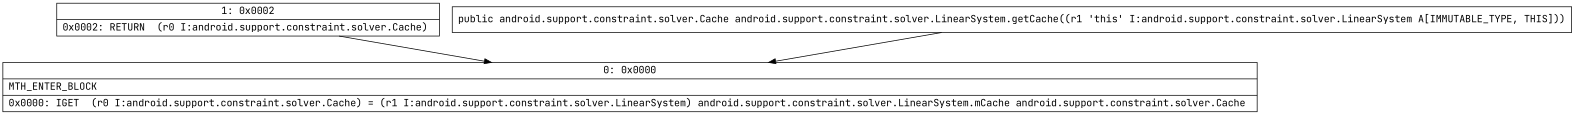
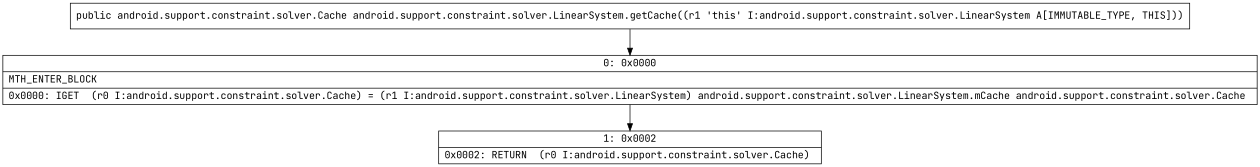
edge "1: 0x0002" -> "0: 0x0000": reversed
